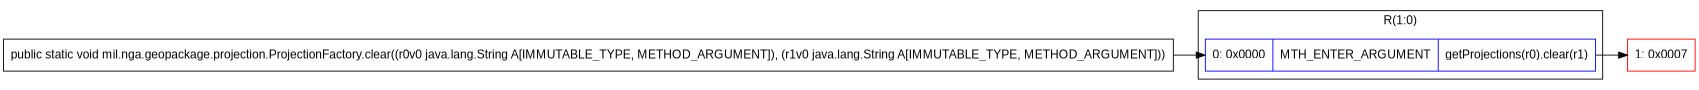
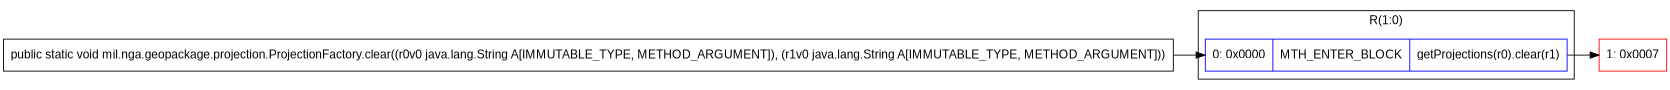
node "0: 0x0000": text "MTH_ENTER_ARGUMENT" -> "MTH_ENTER_BLOCK"
